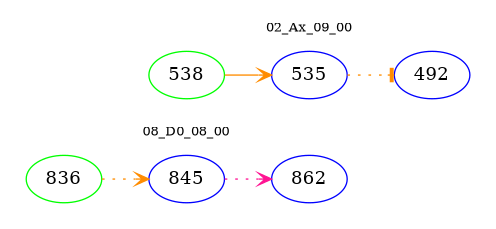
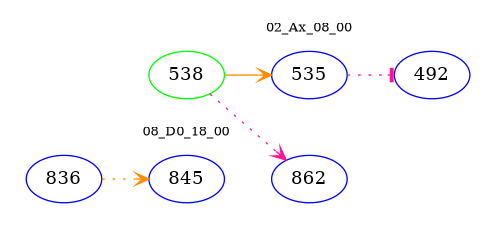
cluster "02_Ax_09_00": label "02_Ax_09_00" -> "02_Ax_08_00"
edge "535" -> "492": color darkorange -> deeppink
cluster "08_D0_08_00": label "08_D0_08_00" -> "08_D0_18_00"
node "836": color green -> blue
edge "845" -> "862": now "538" -> "862"
